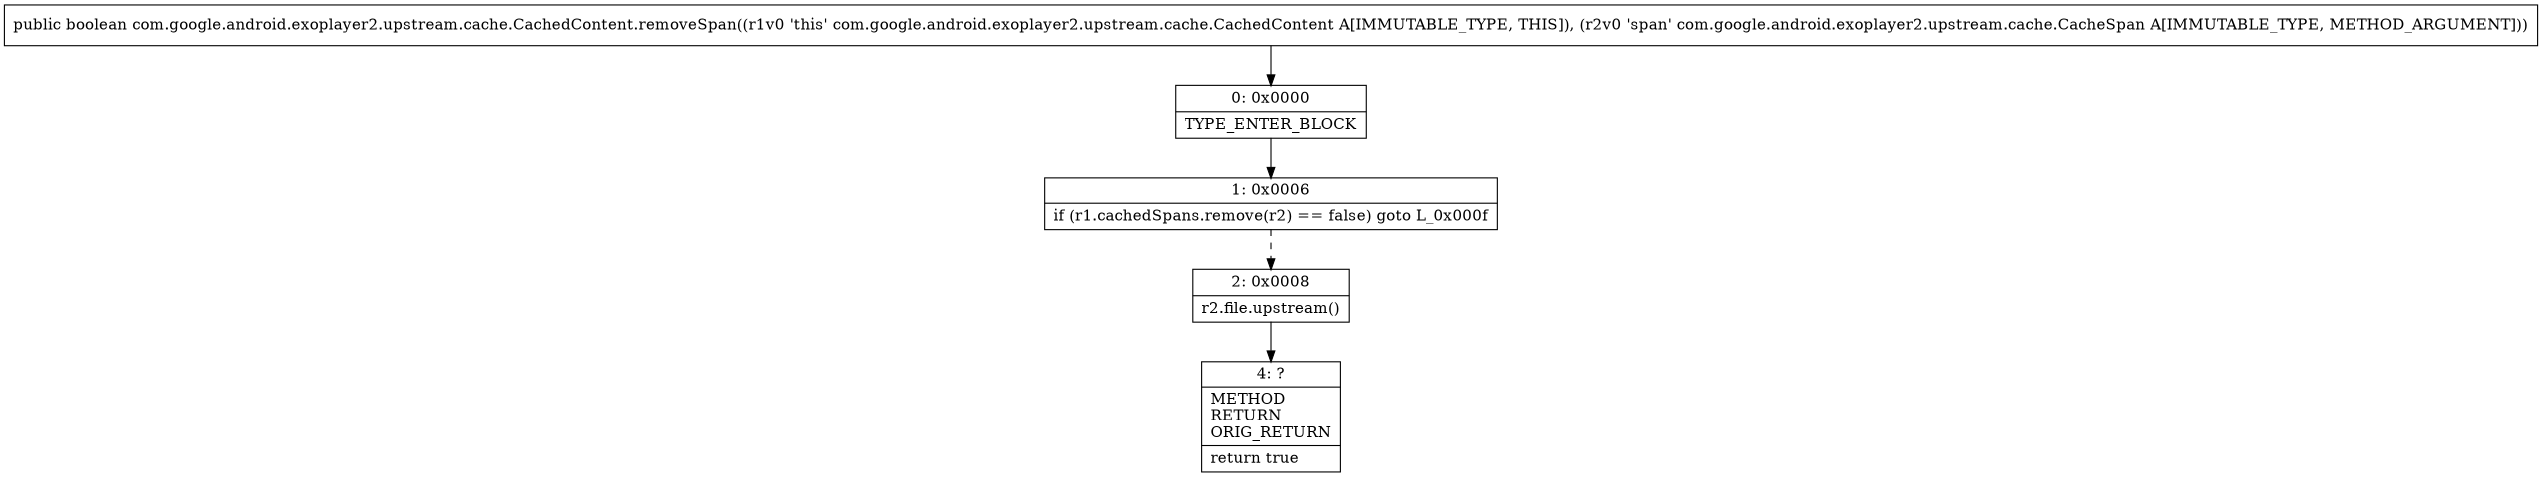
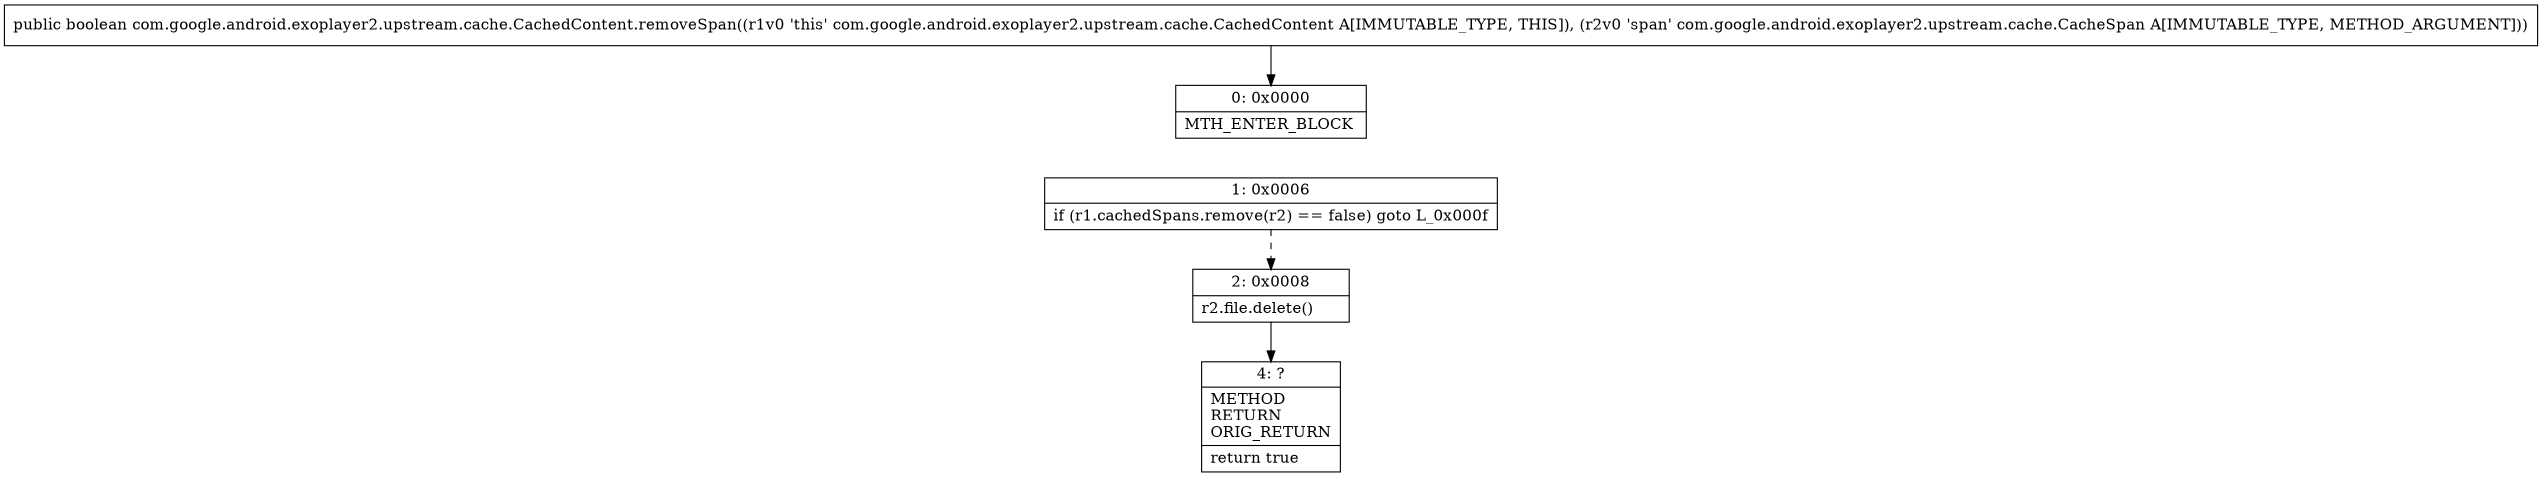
node "0: 0x0000": text "TYPE_ENTER_BLOCK" -> "MTH_ENTER_BLOCK"
edge "0: 0x0000" -> "1: 0x0006": removed
node "2: 0x0008": text "r2.file.upstream()" -> "r2.file.delete()"
